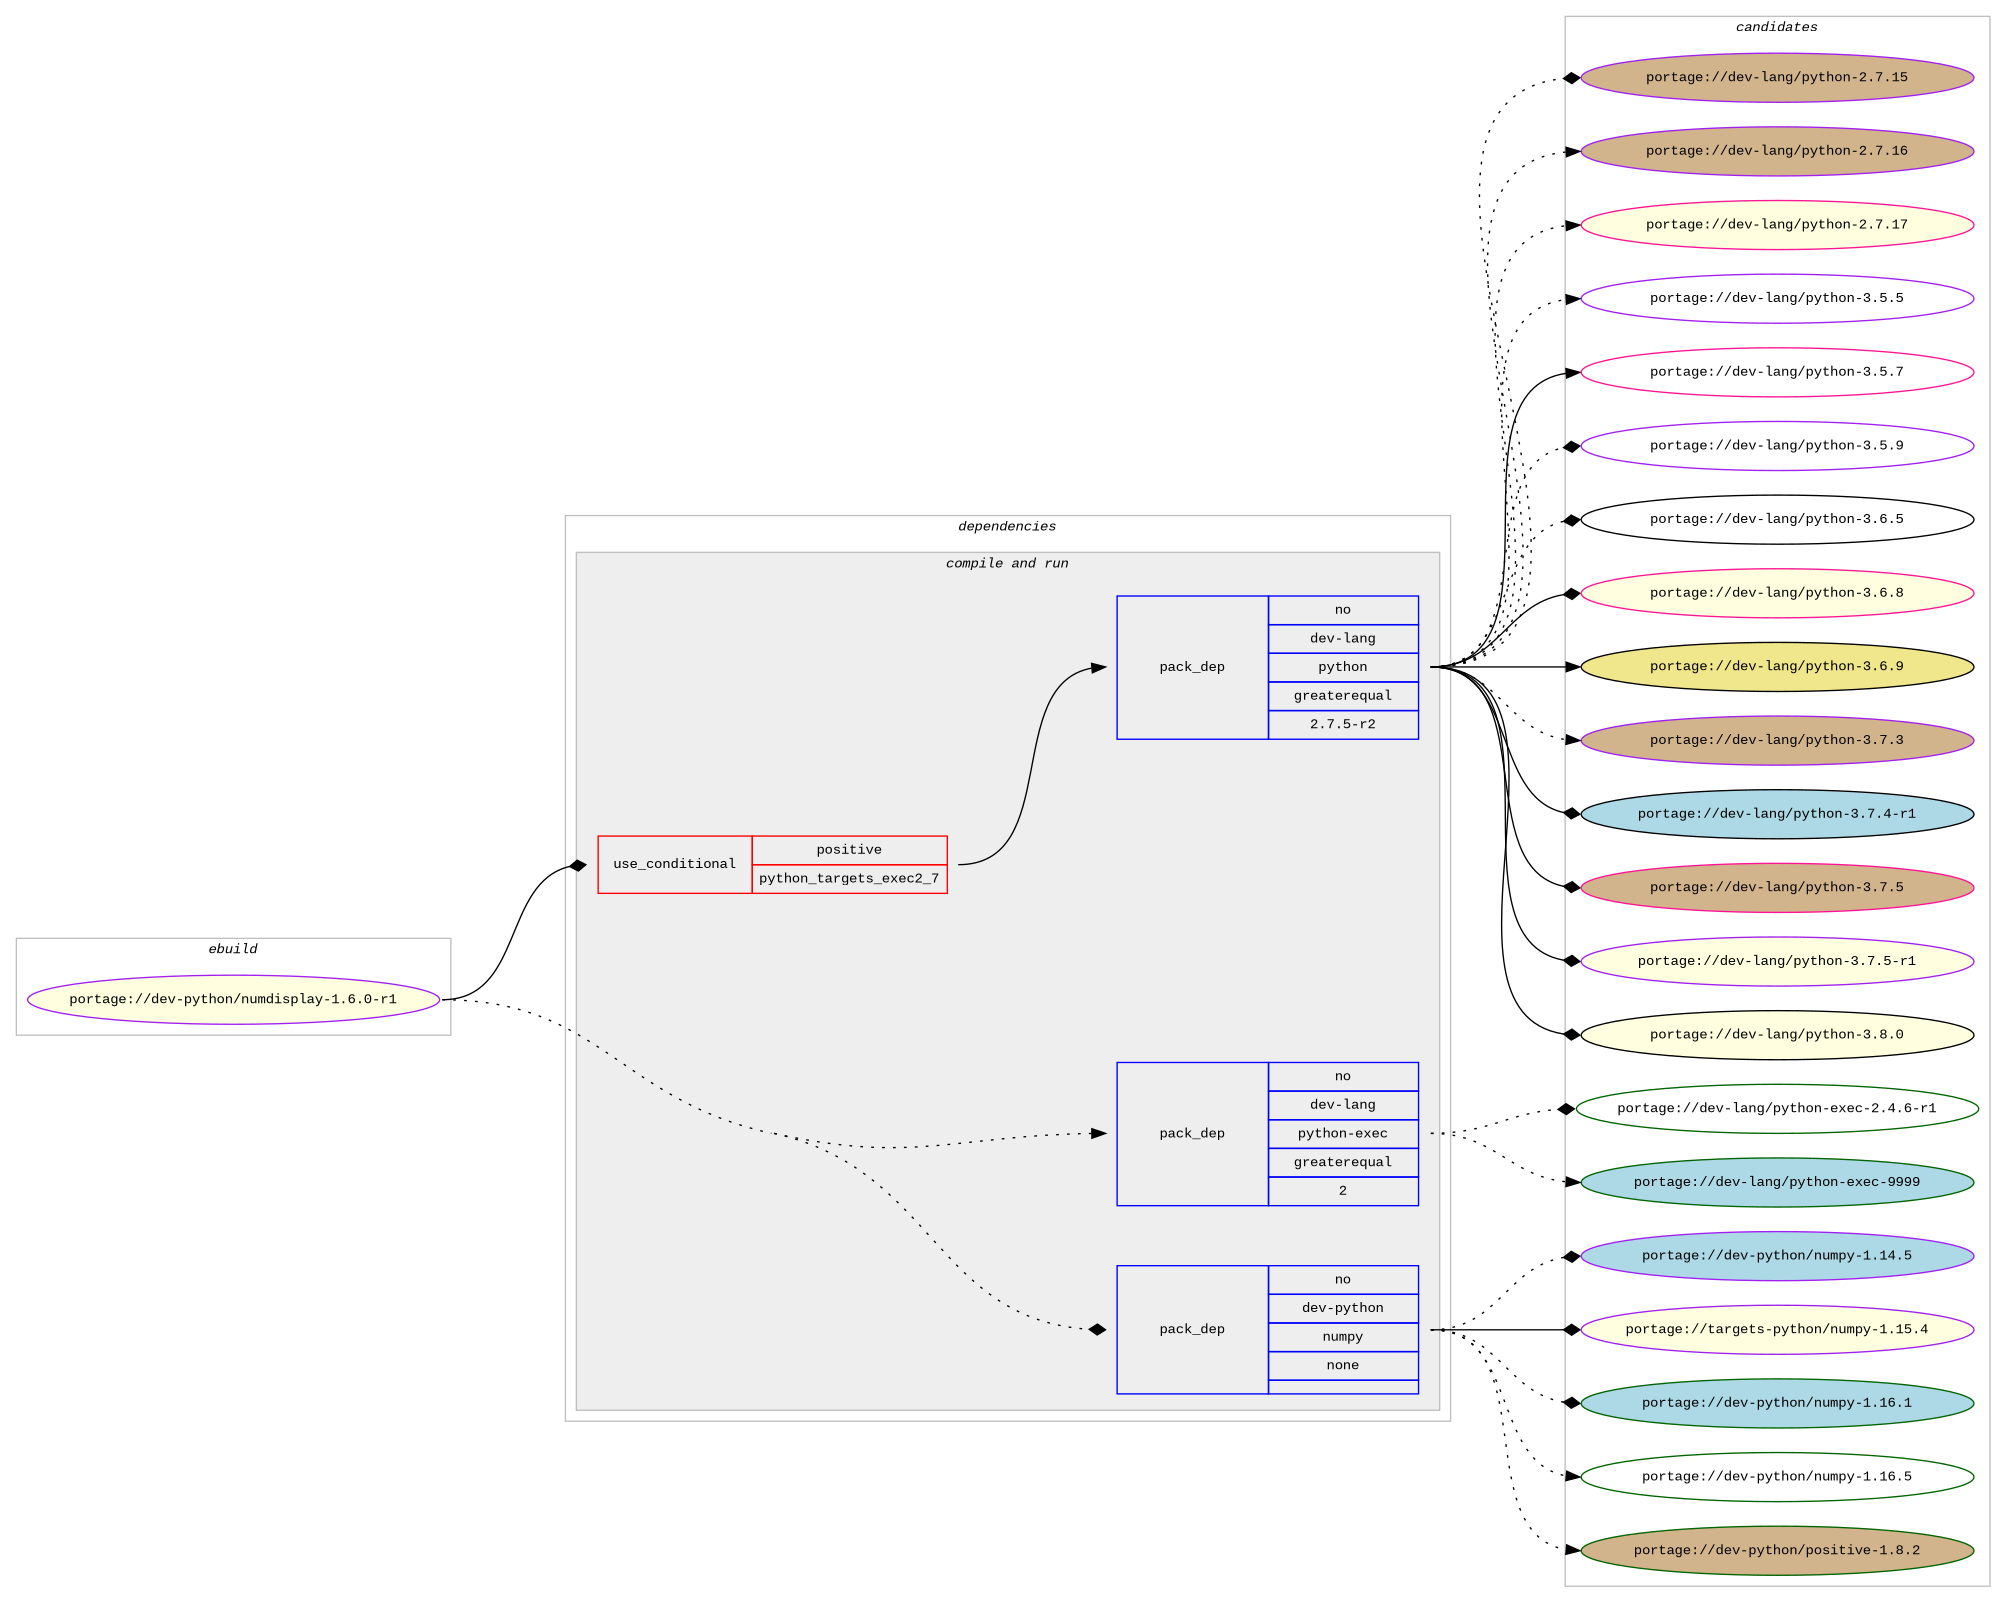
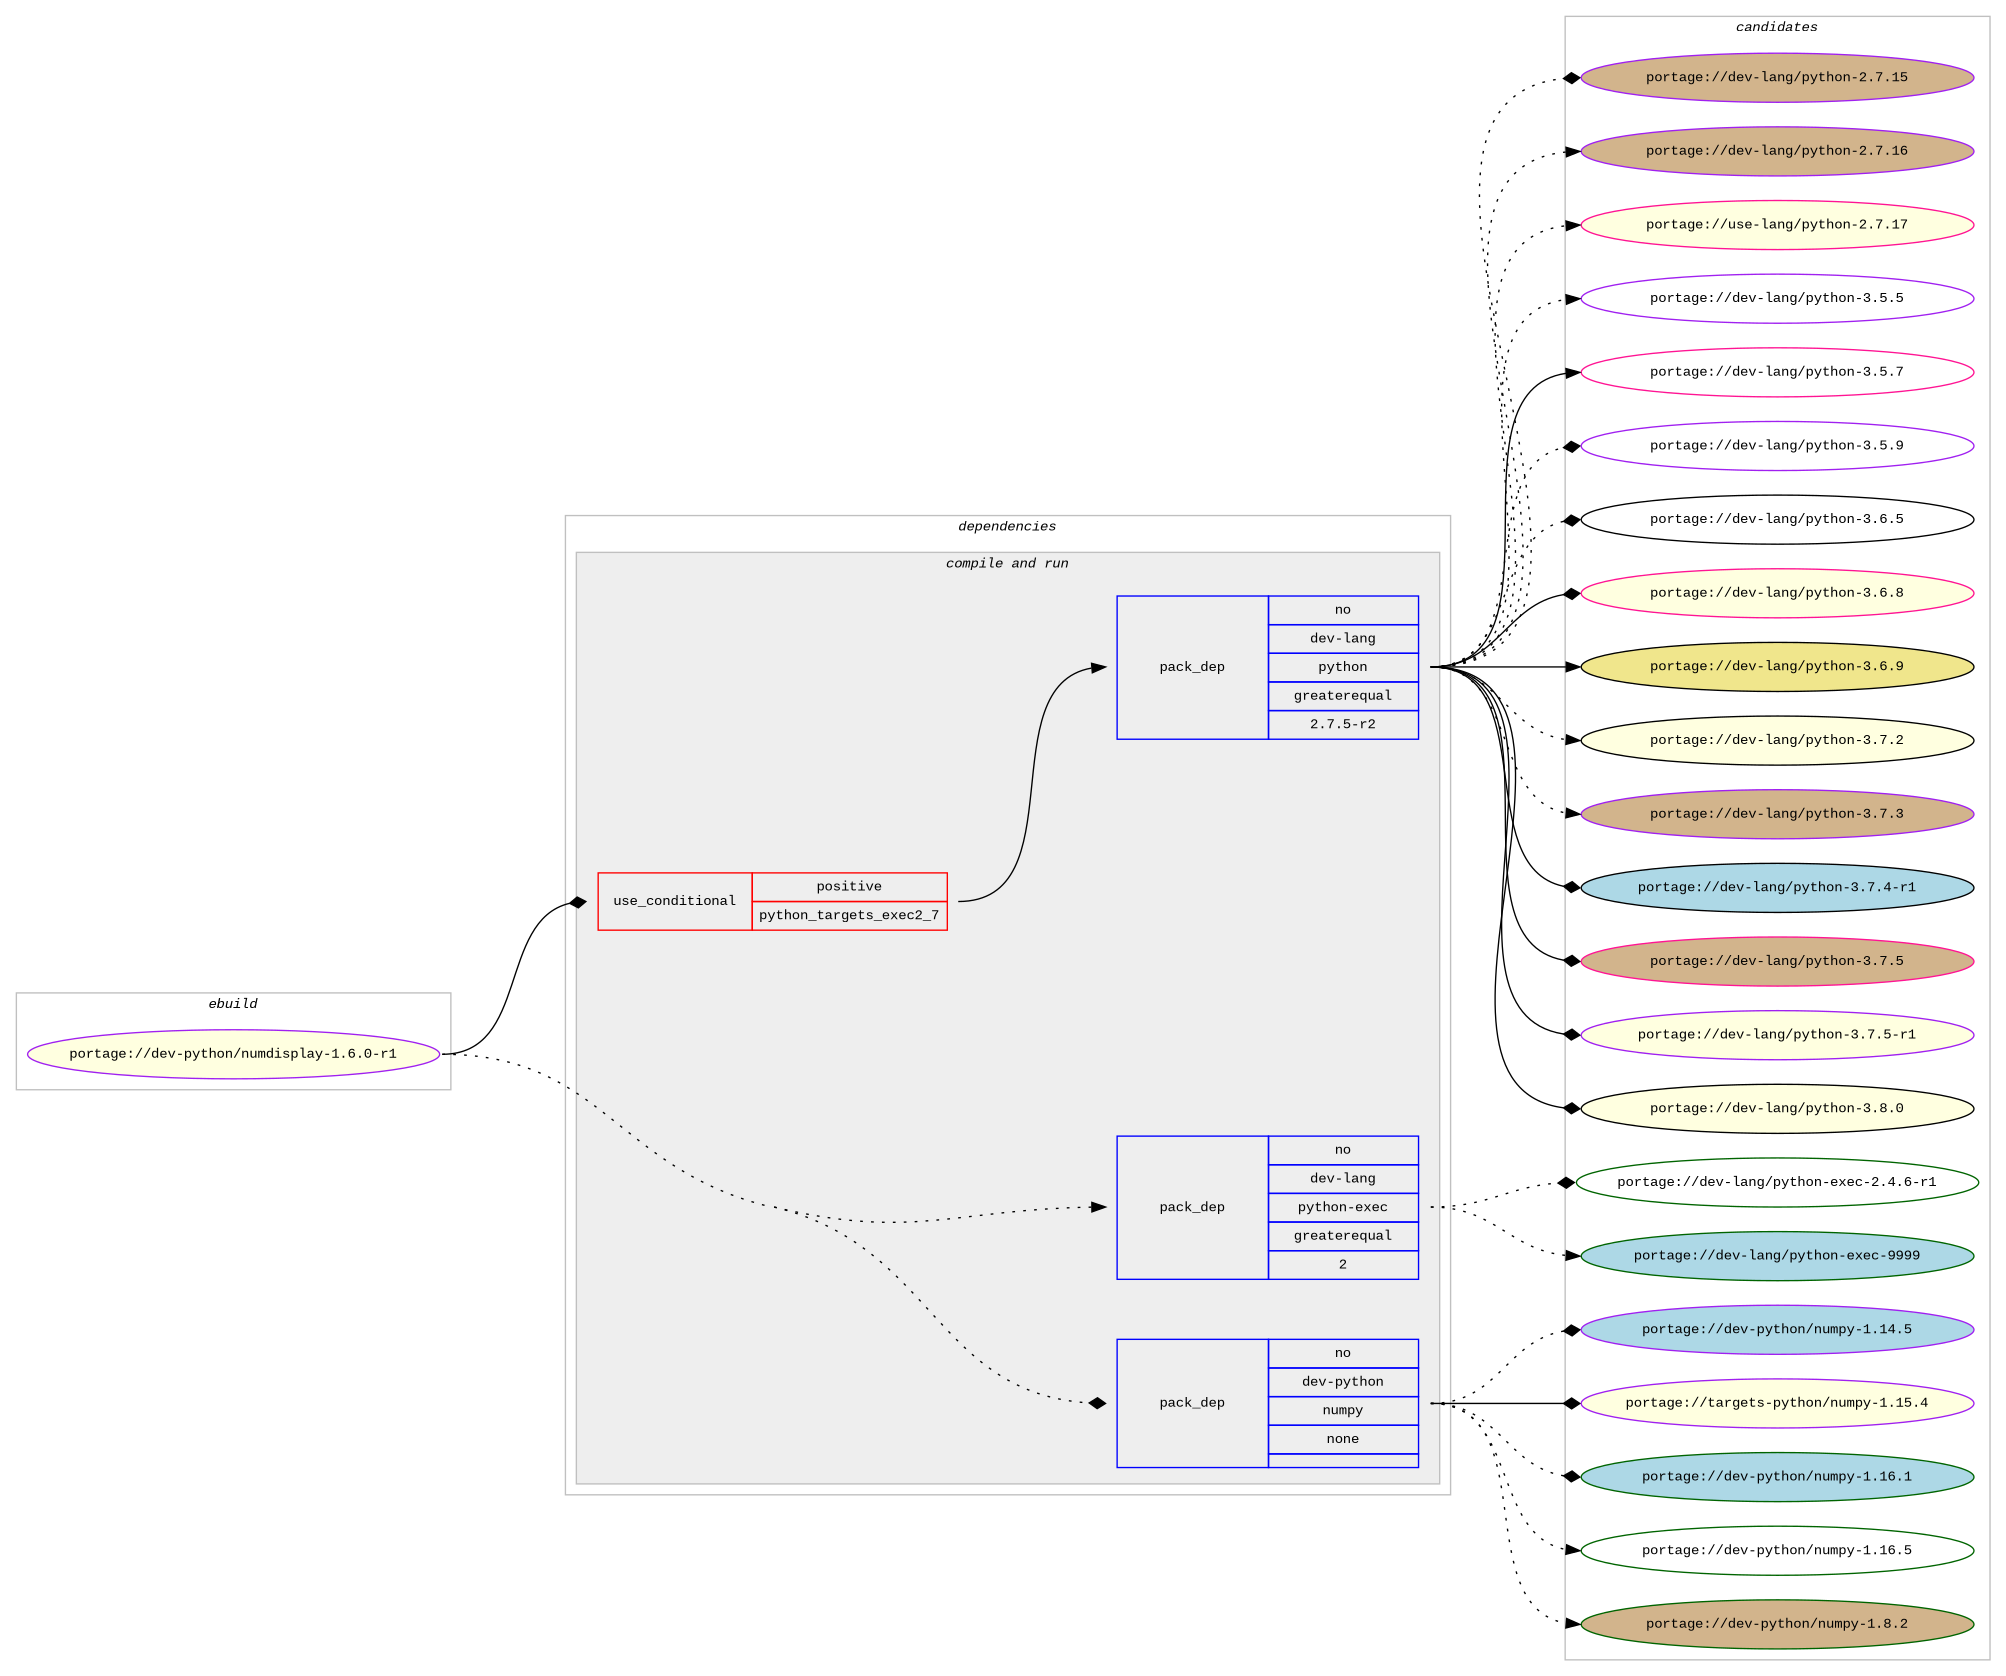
node "portage://dev-lang/python-2.7.17": label "portage://dev-lang/python-2.7.17" -> "portage://use-lang/python-2.7.17"
node "portage://dev-lang/python-3.7.2": added
node "portage://dev-python/positive-1.8.2": label "portage://dev-python/positive-1.8.2" -> "portage://dev-python/numpy-1.8.2"
